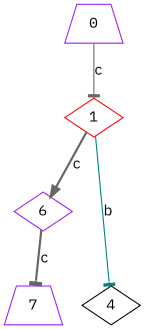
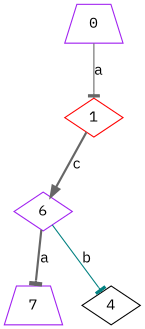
edge "0" -> "1": label "c" -> "a"
edge "1" -> "4": now "6" -> "4"
edge "6" -> "7": label "c" -> "a"
